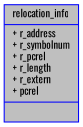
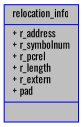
node "relocation_info": text "+ pcrel" -> "+ pad"
